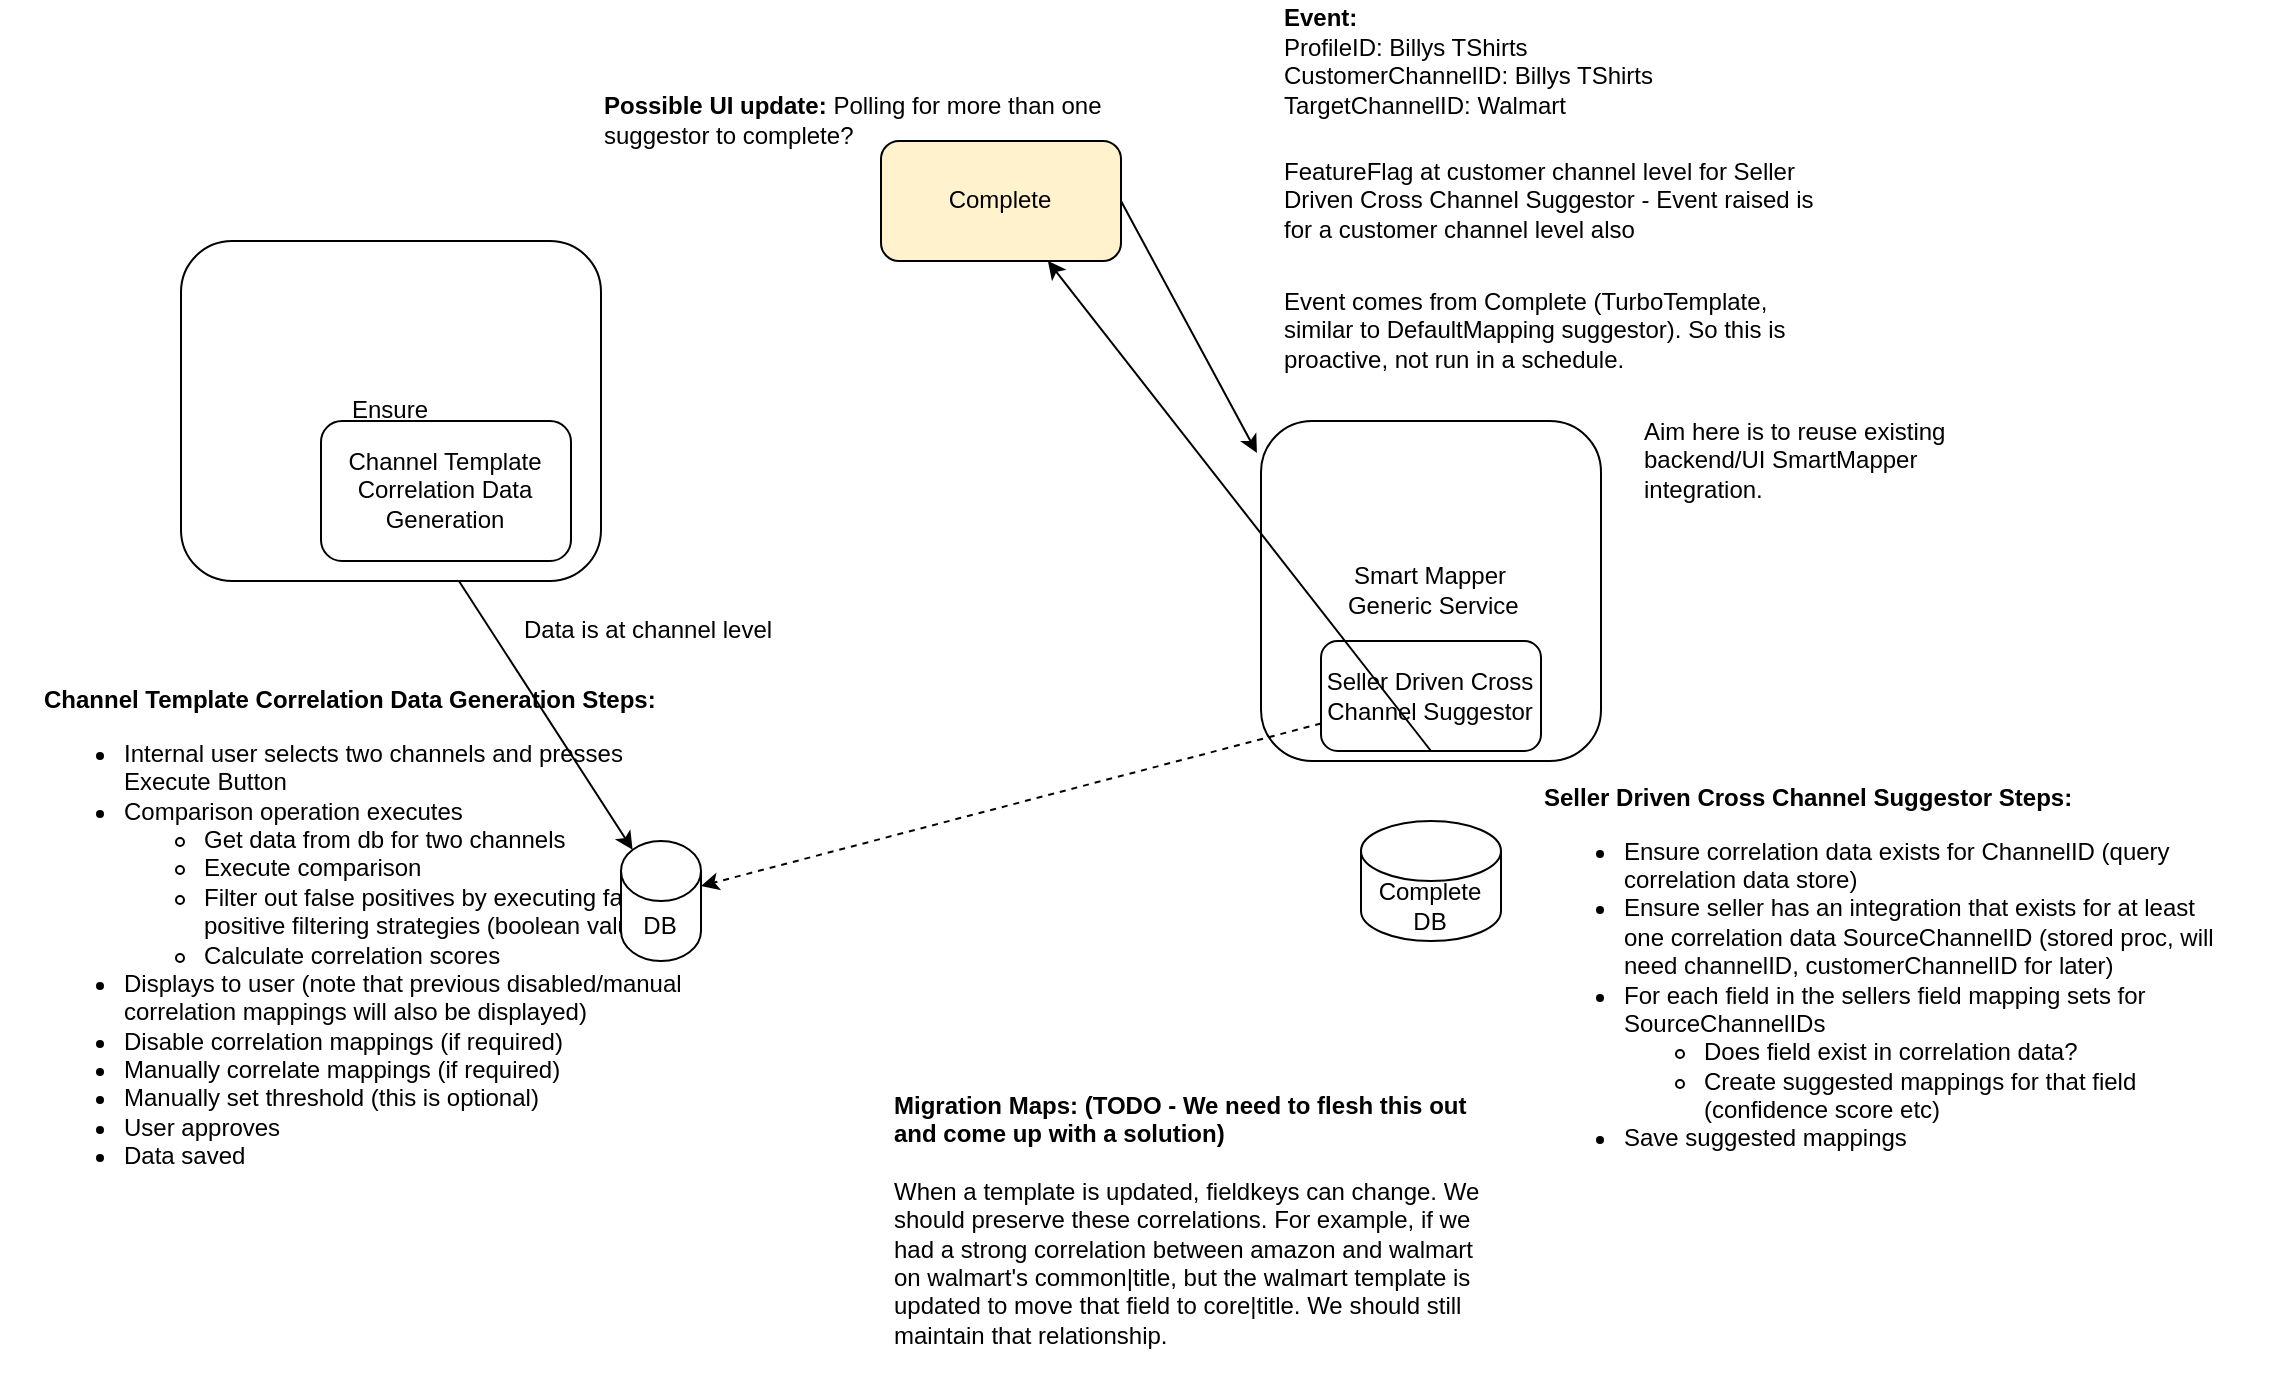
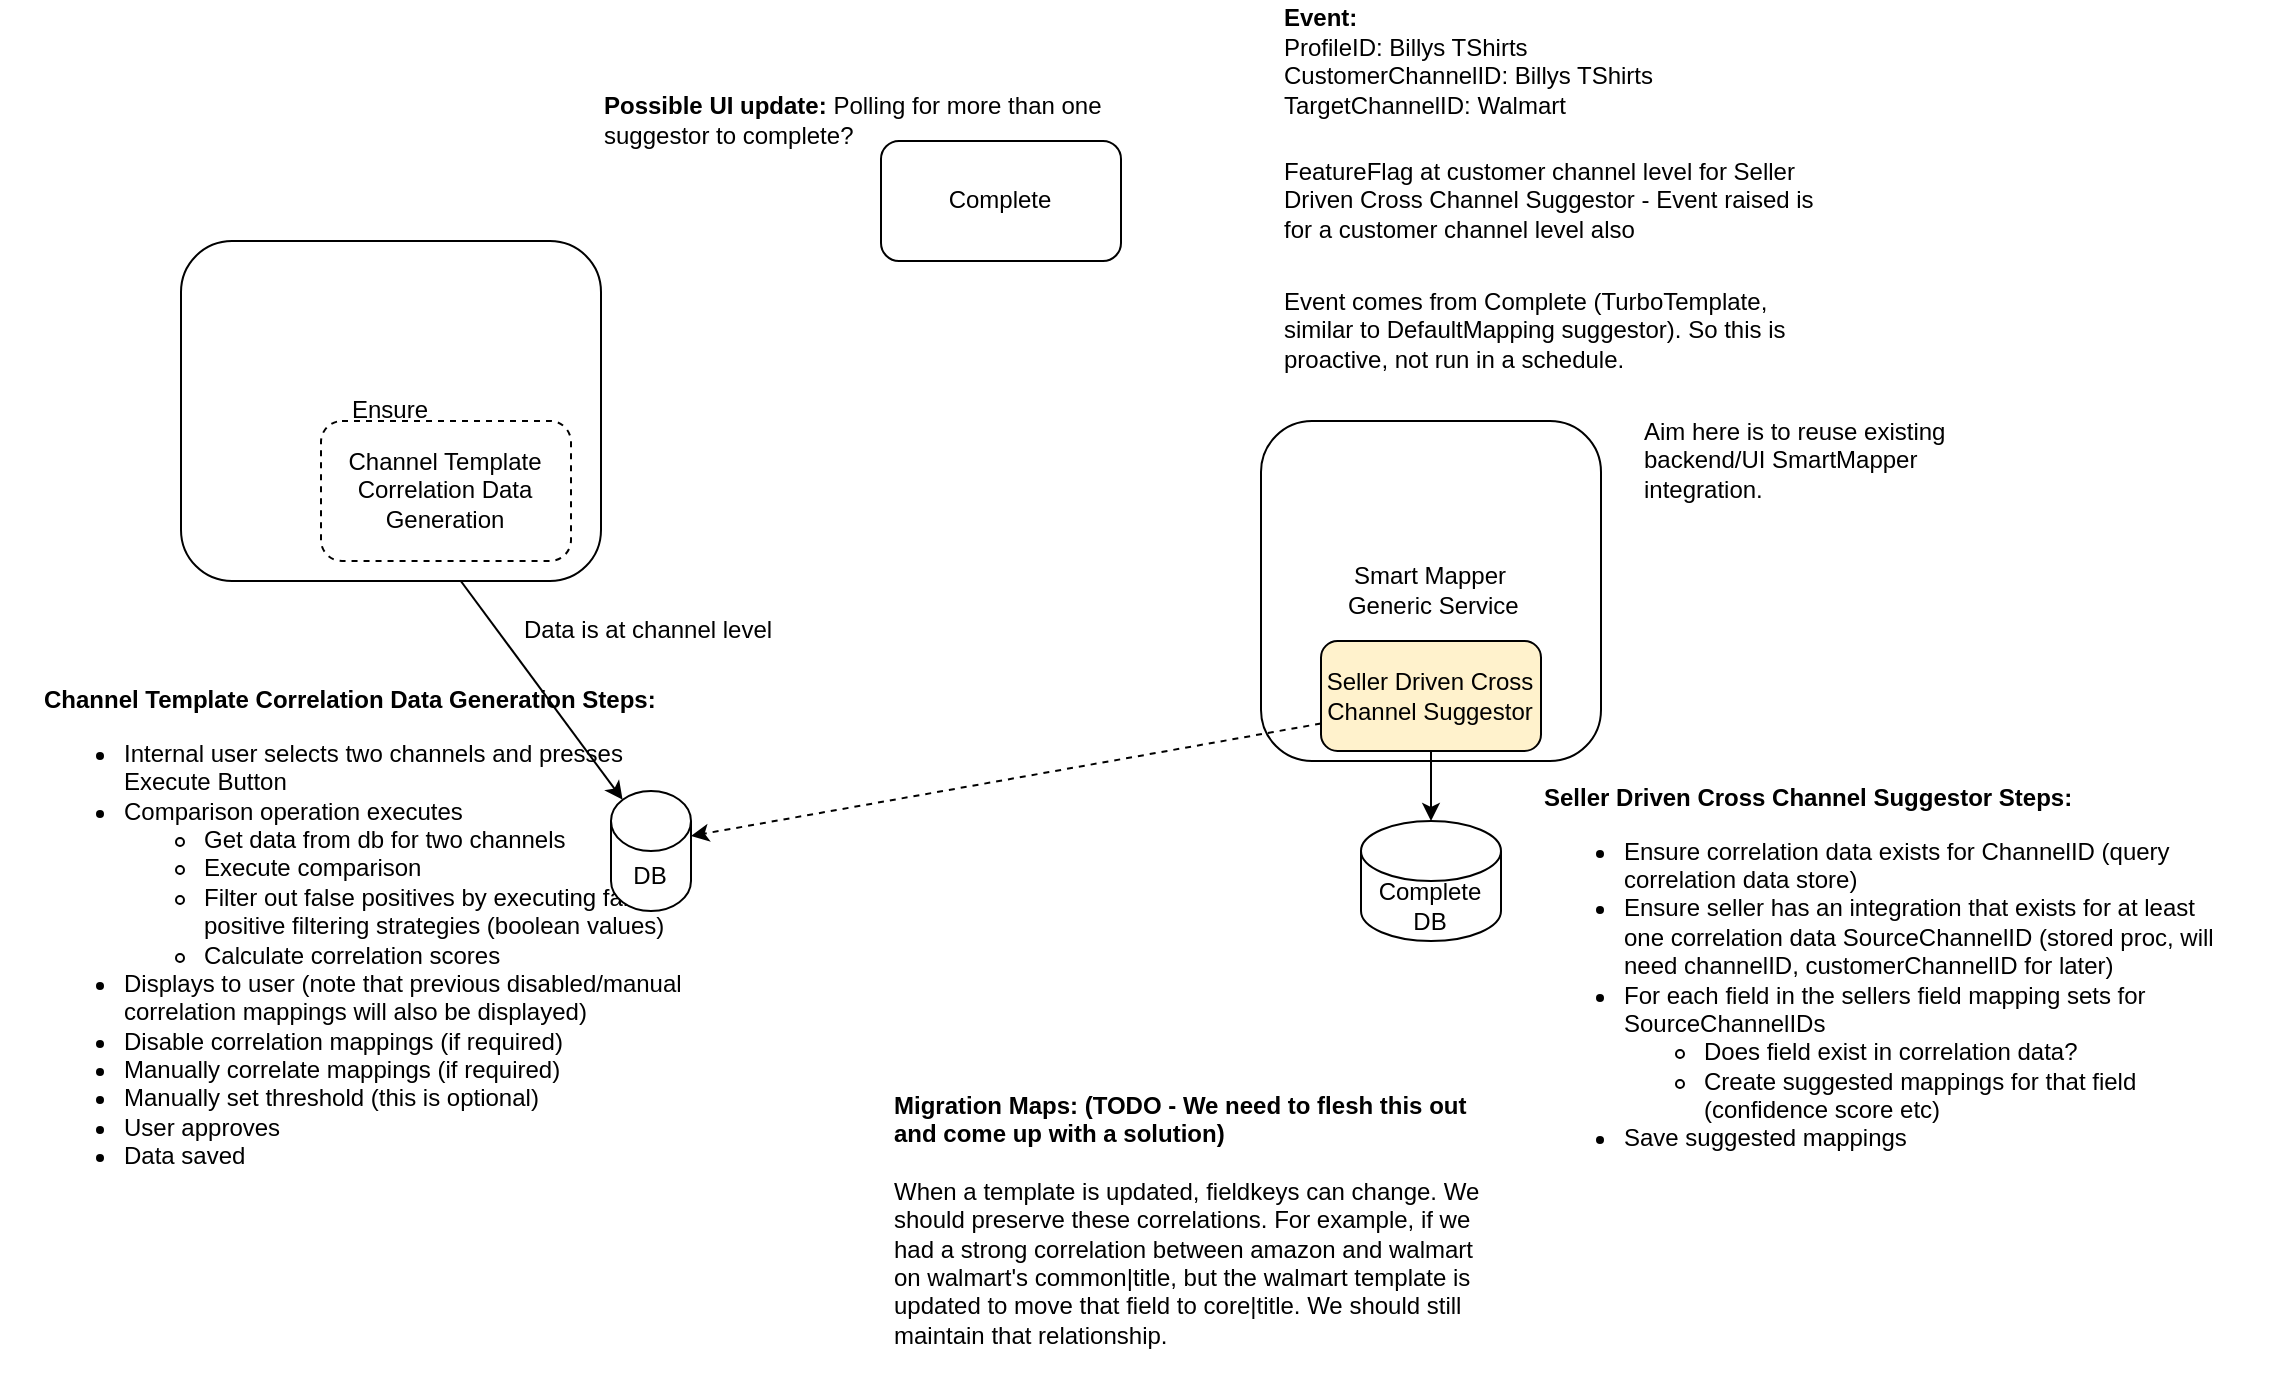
node "Complete": fillcolor #fff2cc -> #ffffff
edge "Complete" -> "Smart Mapper Generic Service": removed
node "Channel Template Correlation Data Generation": style solid -> dashed
edge "Seller Driven Cross Channel Suggestor" -> "Complete": now "Seller Driven Cross Channel Suggestor" -> "Complete DB"
node "Seller Driven Cross Channel Suggestor": fillcolor #ffffff -> #fff2cc
node "DB": moved (661, 901) -> (651, 851)
